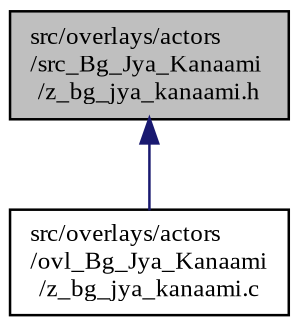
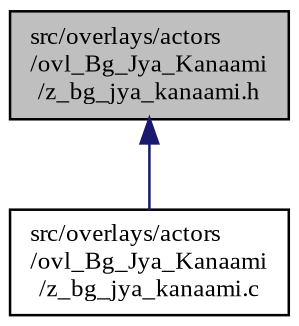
node "src/overlays/actors /src_Bg_Jya_Kanaami /z_bg_jya_kanaami.h": label "src/overlays/actors /src_Bg_Jya_Kanaami /z_bg_jya_kanaami.h" -> "src/overlays/actors /ovl_Bg_Jya_Kanaami /z_bg_jya_kanaami.h"
